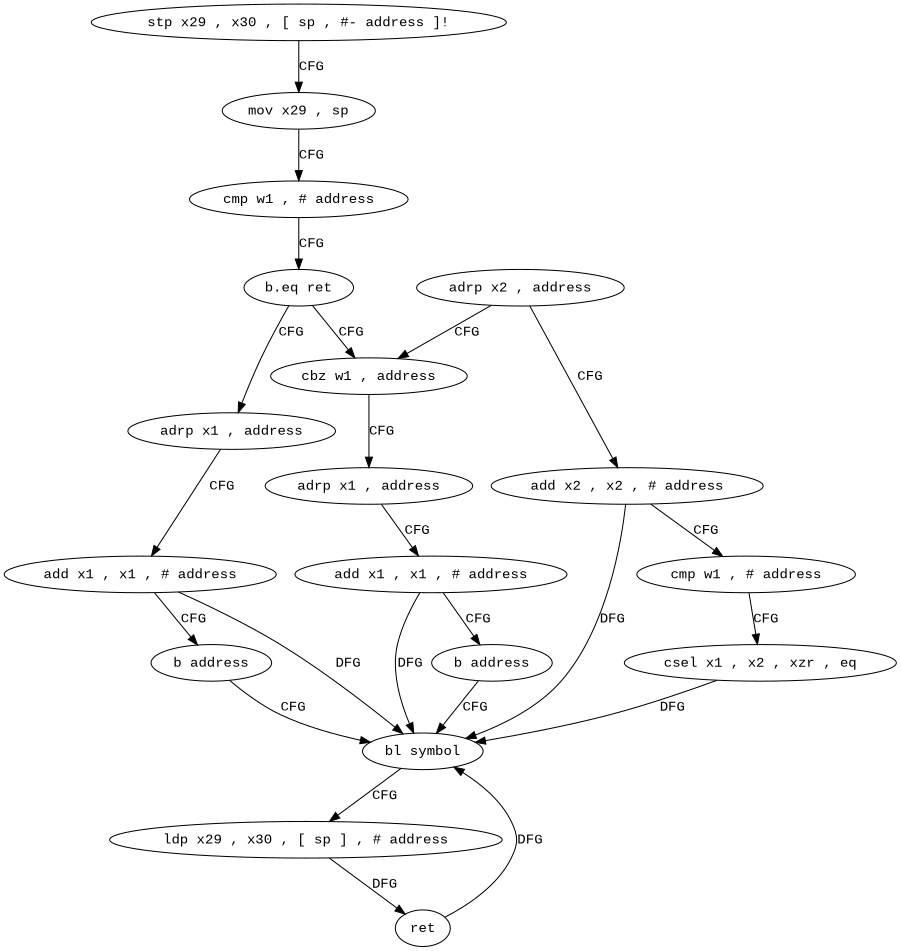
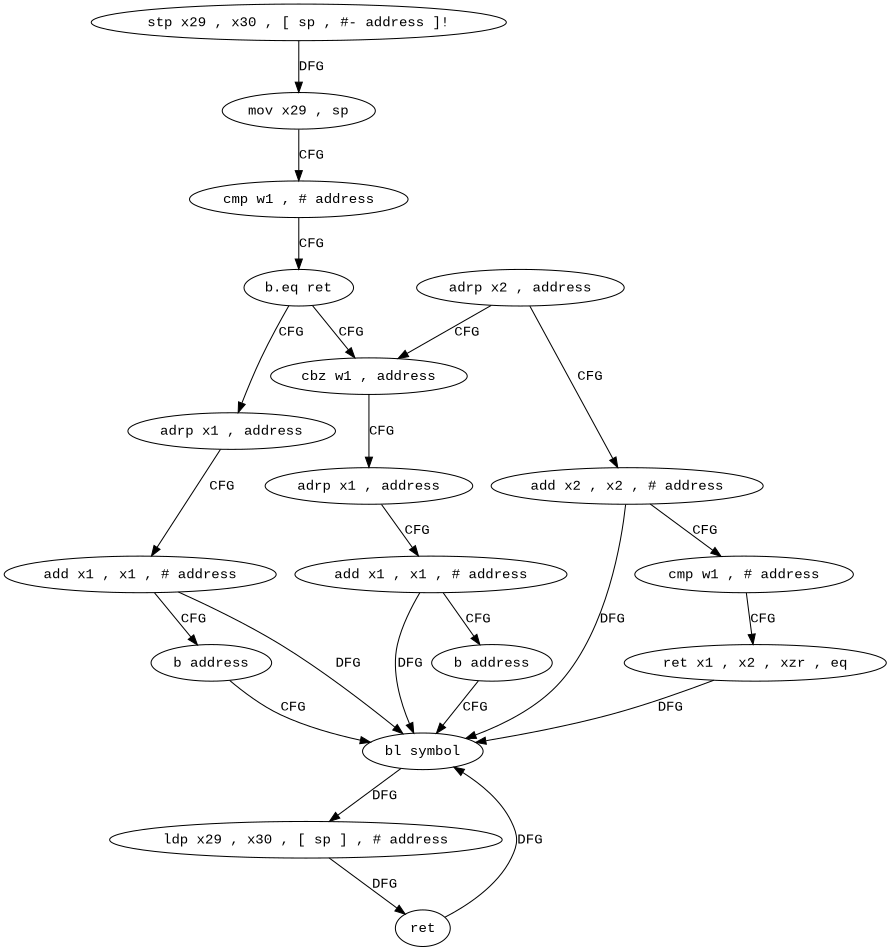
edge "stp x29 , x30 , [ sp , #- address ]!" -> "mov x29 , sp": label "CFG" -> "DFG"
node "csel x1 , x2 , xzr , eq": label "csel x1 , x2 , xzr , eq" -> "ret x1 , x2 , xzr , eq"
edge "bl symbol" -> "ldp x29 , x30 , [ sp ] , # address": label "CFG" -> "DFG"
